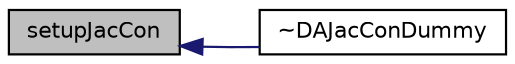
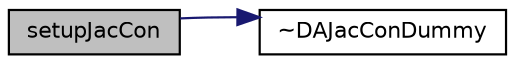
edge "~DAJacConDummy" -> "setupJacCon": reversed
